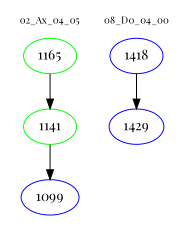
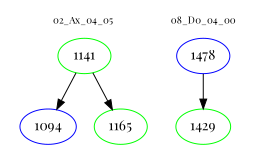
node "1418": label "1418" -> "1478"
edge "1165" -> "1141": reversed
node "1429": color blue -> green
node "1099": label "1099" -> "1094"
